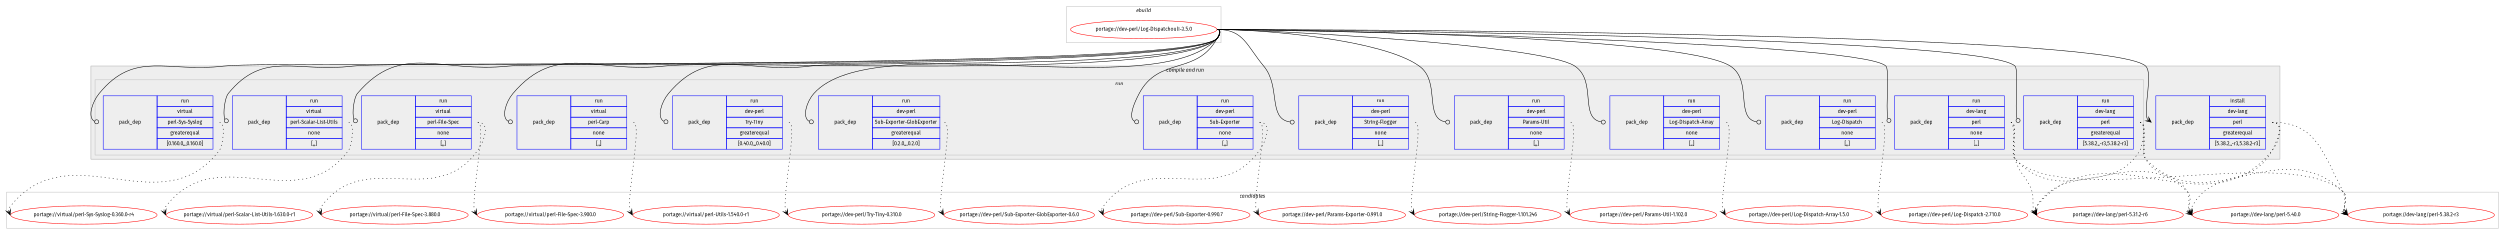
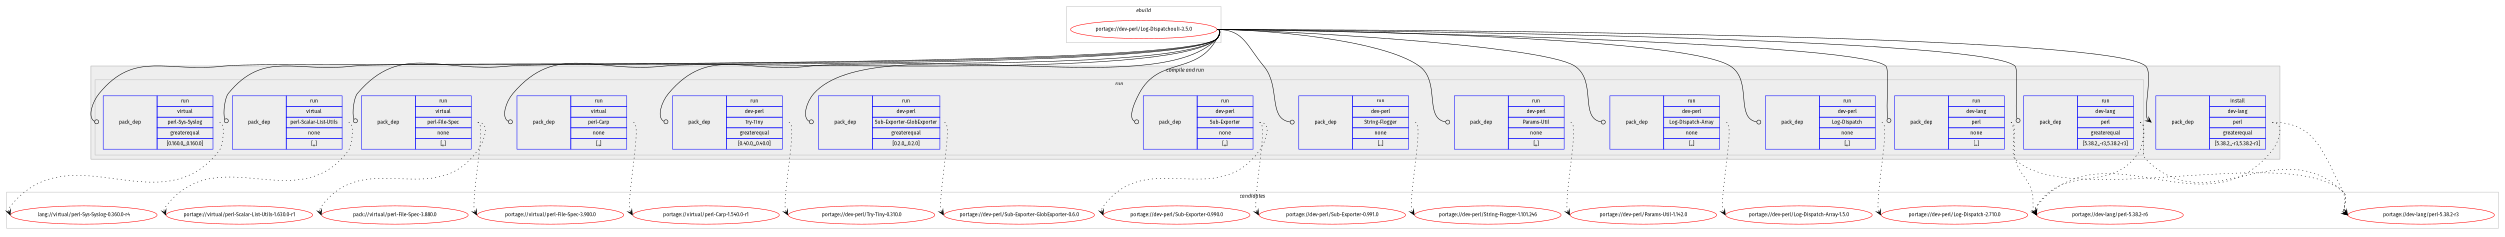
node "portage://virtual/perl-Sys-Syslog-0.360.0-r4": label "portage://virtual/perl-Sys-Syslog-0.360.0-r4" -> "lang://virtual/perl-Sys-Syslog-0.360.0-r4"
node "portage://virtual/perl-File-Spec-3.880.0": label "portage://virtual/perl-File-Spec-3.880.0" -> "pack://virtual/perl-File-Spec-3.880.0"
node "portage://virtual/perl-Utils-1.540.0-r1": label "portage://virtual/perl-Utils-1.540.0-r1" -> "portage://virtual/perl-Carp-1.540.0-r1"
node "portage://dev-perl/Sub-Exporter-0.990.7": label "portage://dev-perl/Sub-Exporter-0.990.7" -> "portage://dev-perl/Sub-Exporter-0.990.0"
node "portage://dev-perl/Params-Exporter-0.991.0": label "portage://dev-perl/Params-Exporter-0.991.0" -> "portage://dev-perl/Sub-Exporter-0.991.0"
node "portage://dev-perl/Params-Util-1.102.0": label "portage://dev-perl/Params-Util-1.102.0" -> "portage://dev-perl/Params-Util-1.142.0"
node "portage://dev-lang/perl-5.31.2-r6": label "portage://dev-lang/perl-5.31.2-r6" -> "portage://dev-lang/perl-5.38.2-r6"
node "portage://dev-lang/perl-5.40.0": removed
